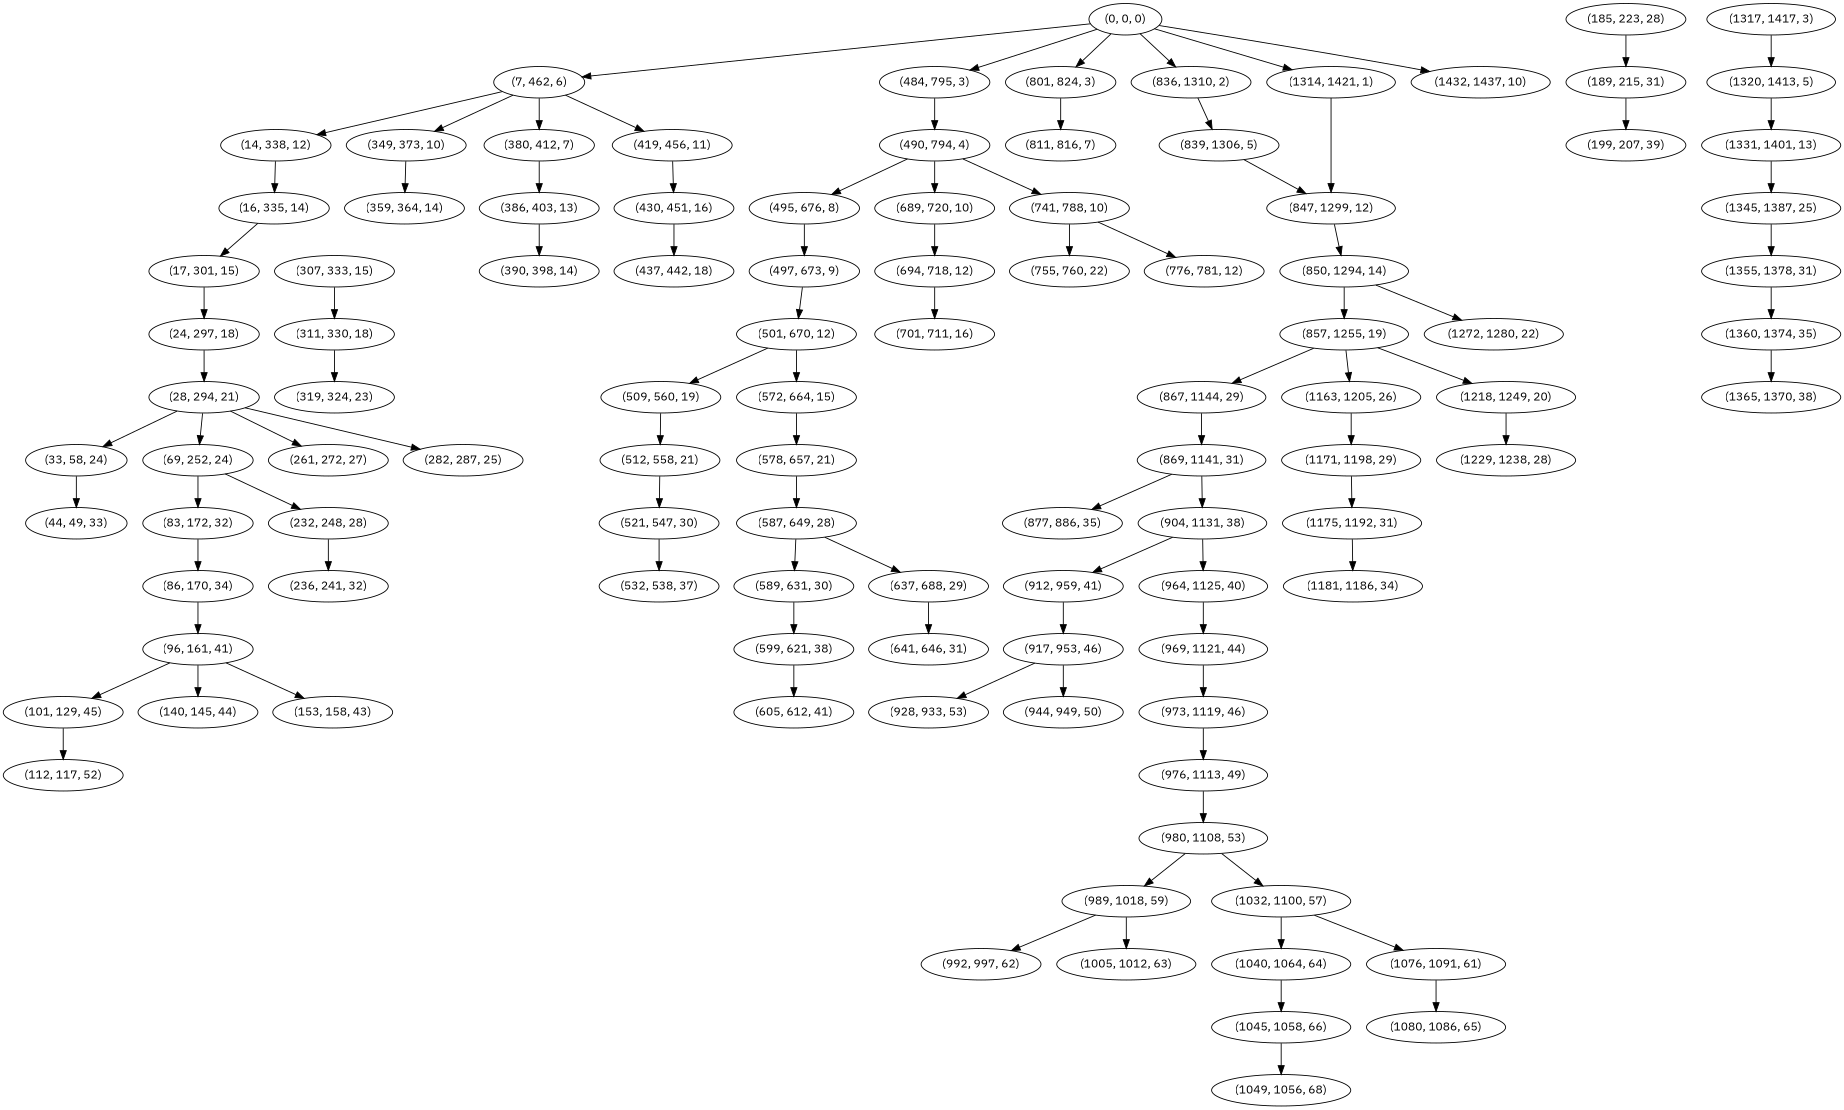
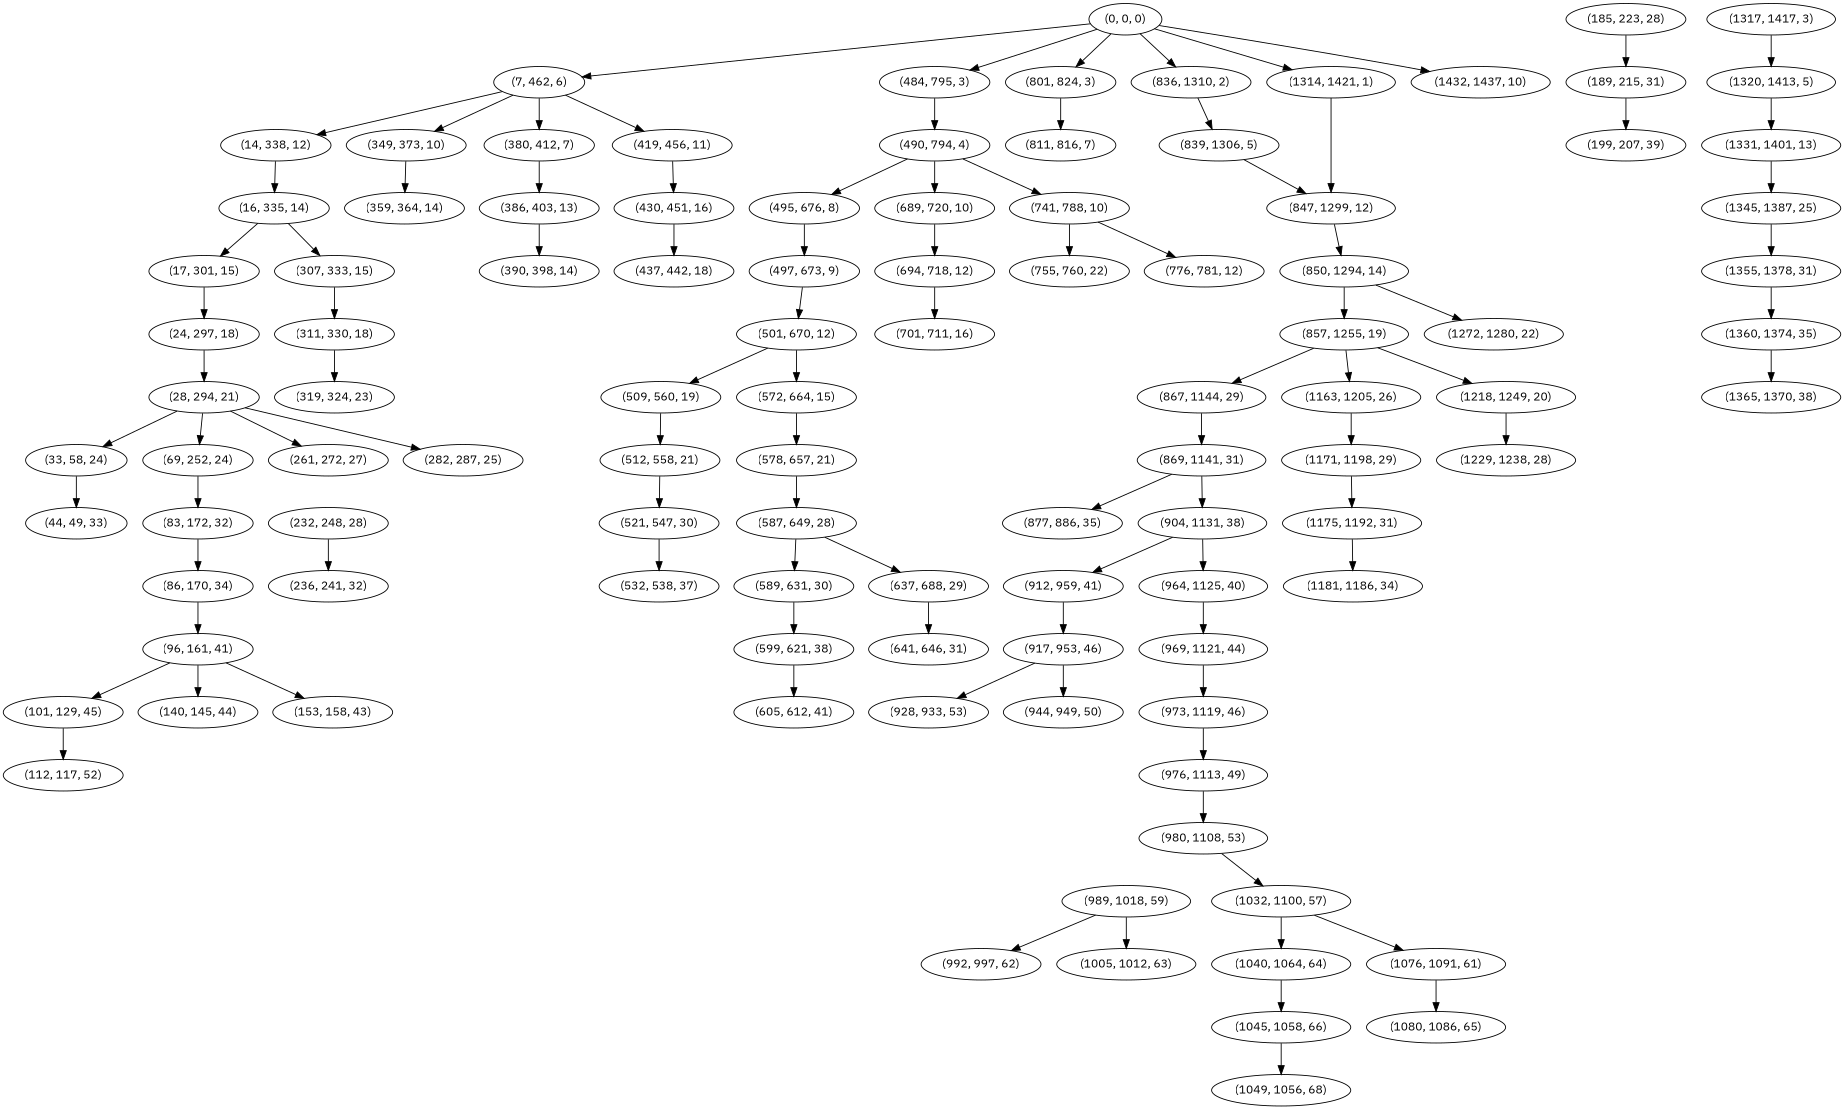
edge "(16, 335, 14)" -> "(307, 333, 15)": added
edge "(69, 252, 24)" -> "(232, 248, 28)": removed
edge "(980, 1108, 53)" -> "(989, 1018, 59)": removed
